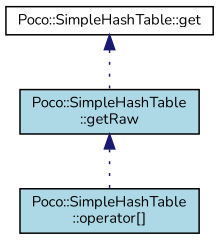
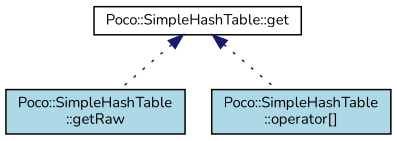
edge "Poco::SimpleHashTable ::operator[]" -> "Poco::SimpleHashTable ::getRaw": now "Poco::SimpleHashTable ::operator[]" -> "Poco::SimpleHashTable::get"
